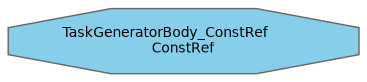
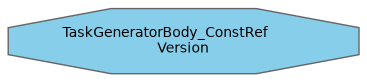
node "TaskGeneratorBody_ConstRef ConstRef": label "TaskGeneratorBody_ConstRef ConstRef" -> "TaskGeneratorBody_ConstRef Version"
